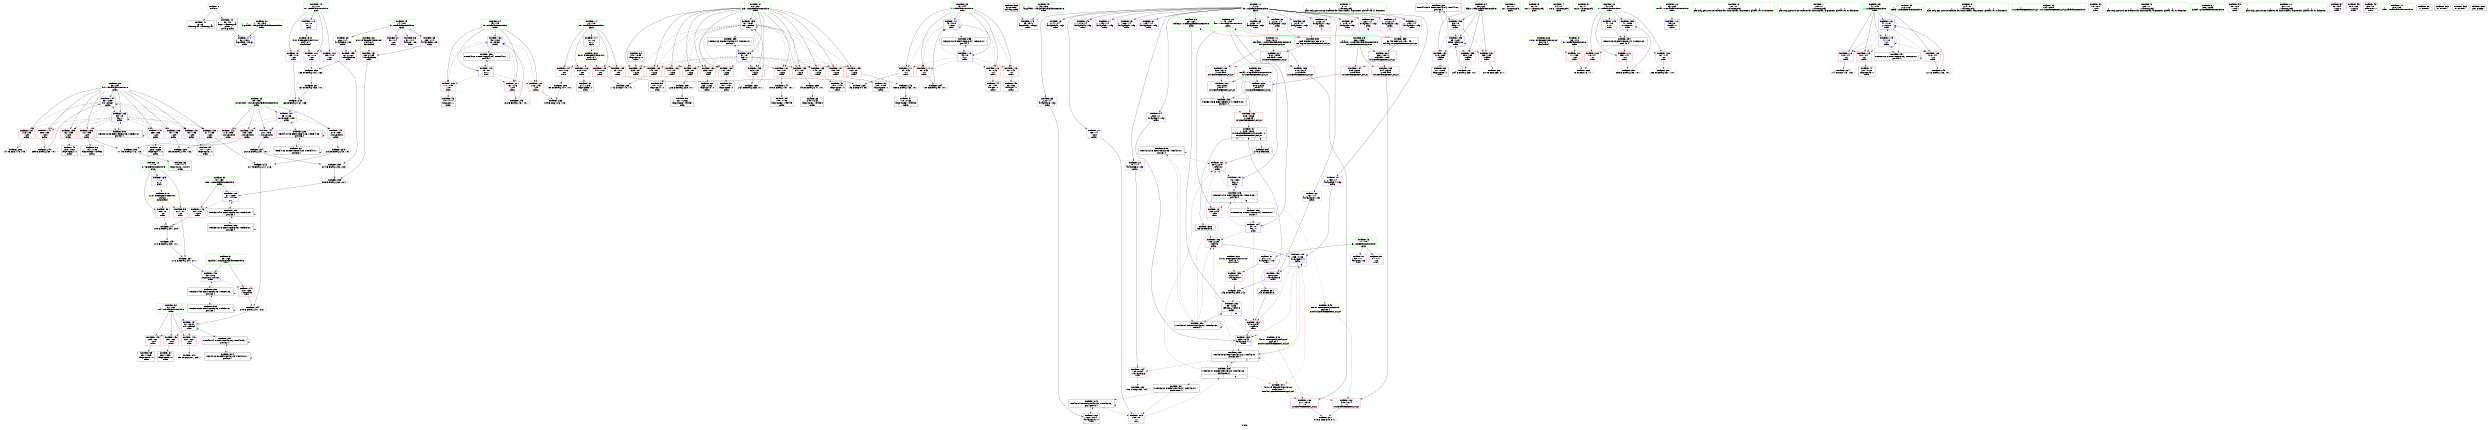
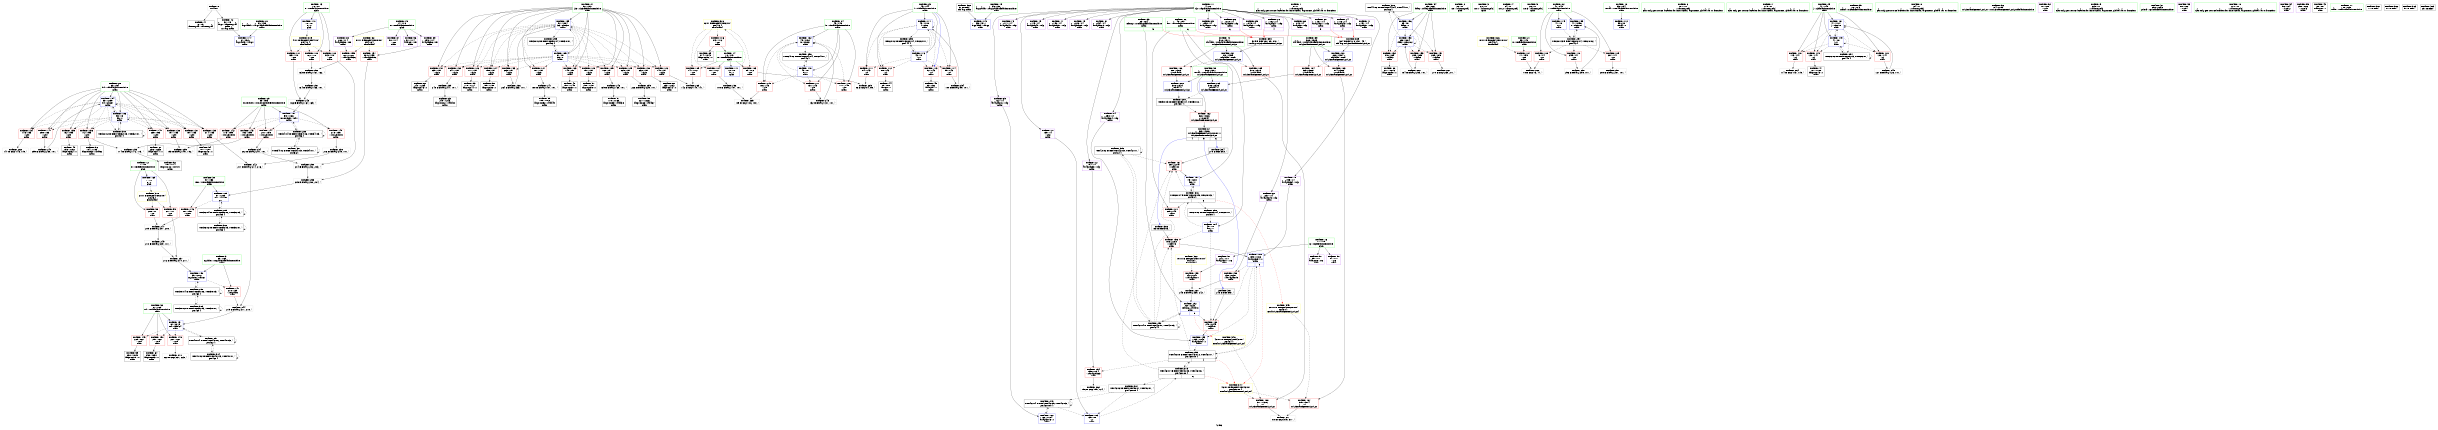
edge "NodeID: 23" -> "NodeID: 113": color black -> blue
edge "NodeID: 14" -> "NodeID: 106": reversed
edge "NodeID: 62" -> "NodeID: 131": reversed
node "NodeID: 46": removed
